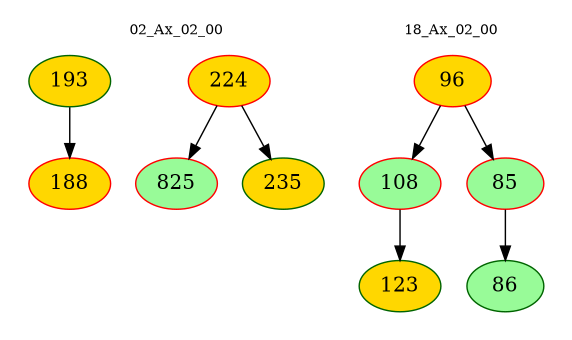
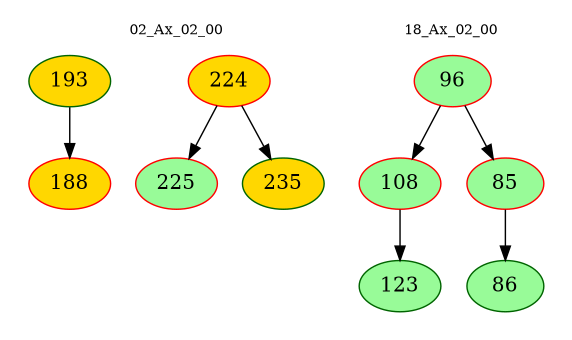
node "96": fillcolor gold -> palegreen
node "825": label "825" -> "225"
node "123": fillcolor gold -> palegreen
